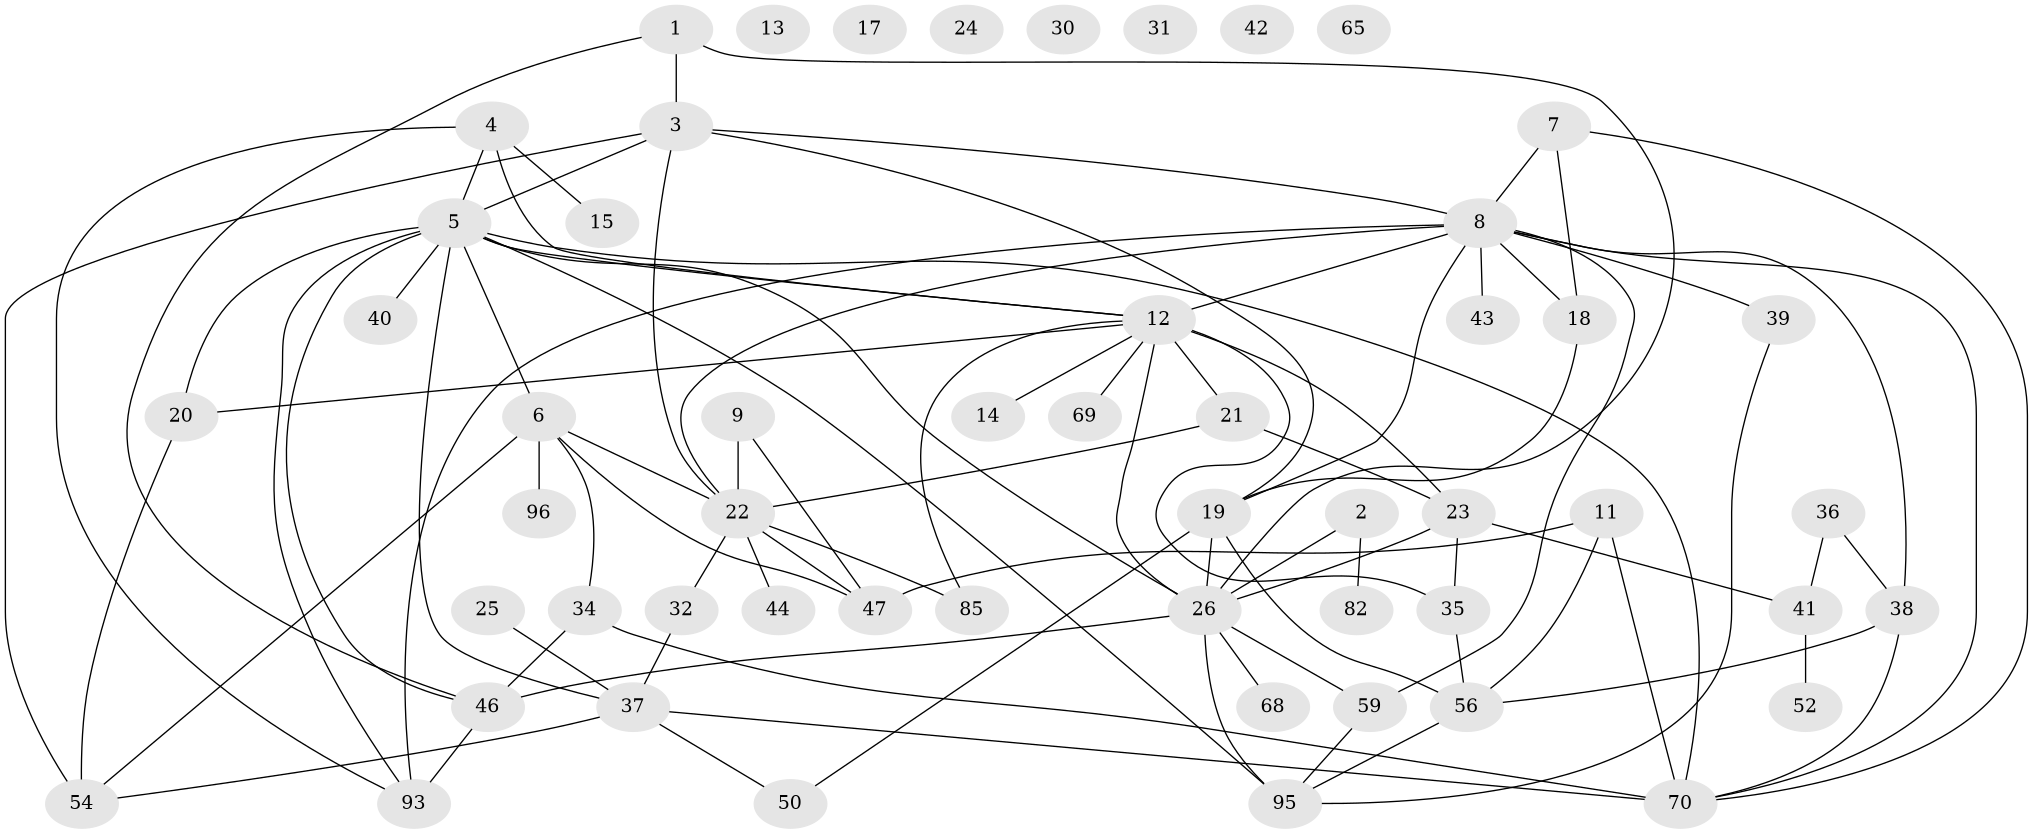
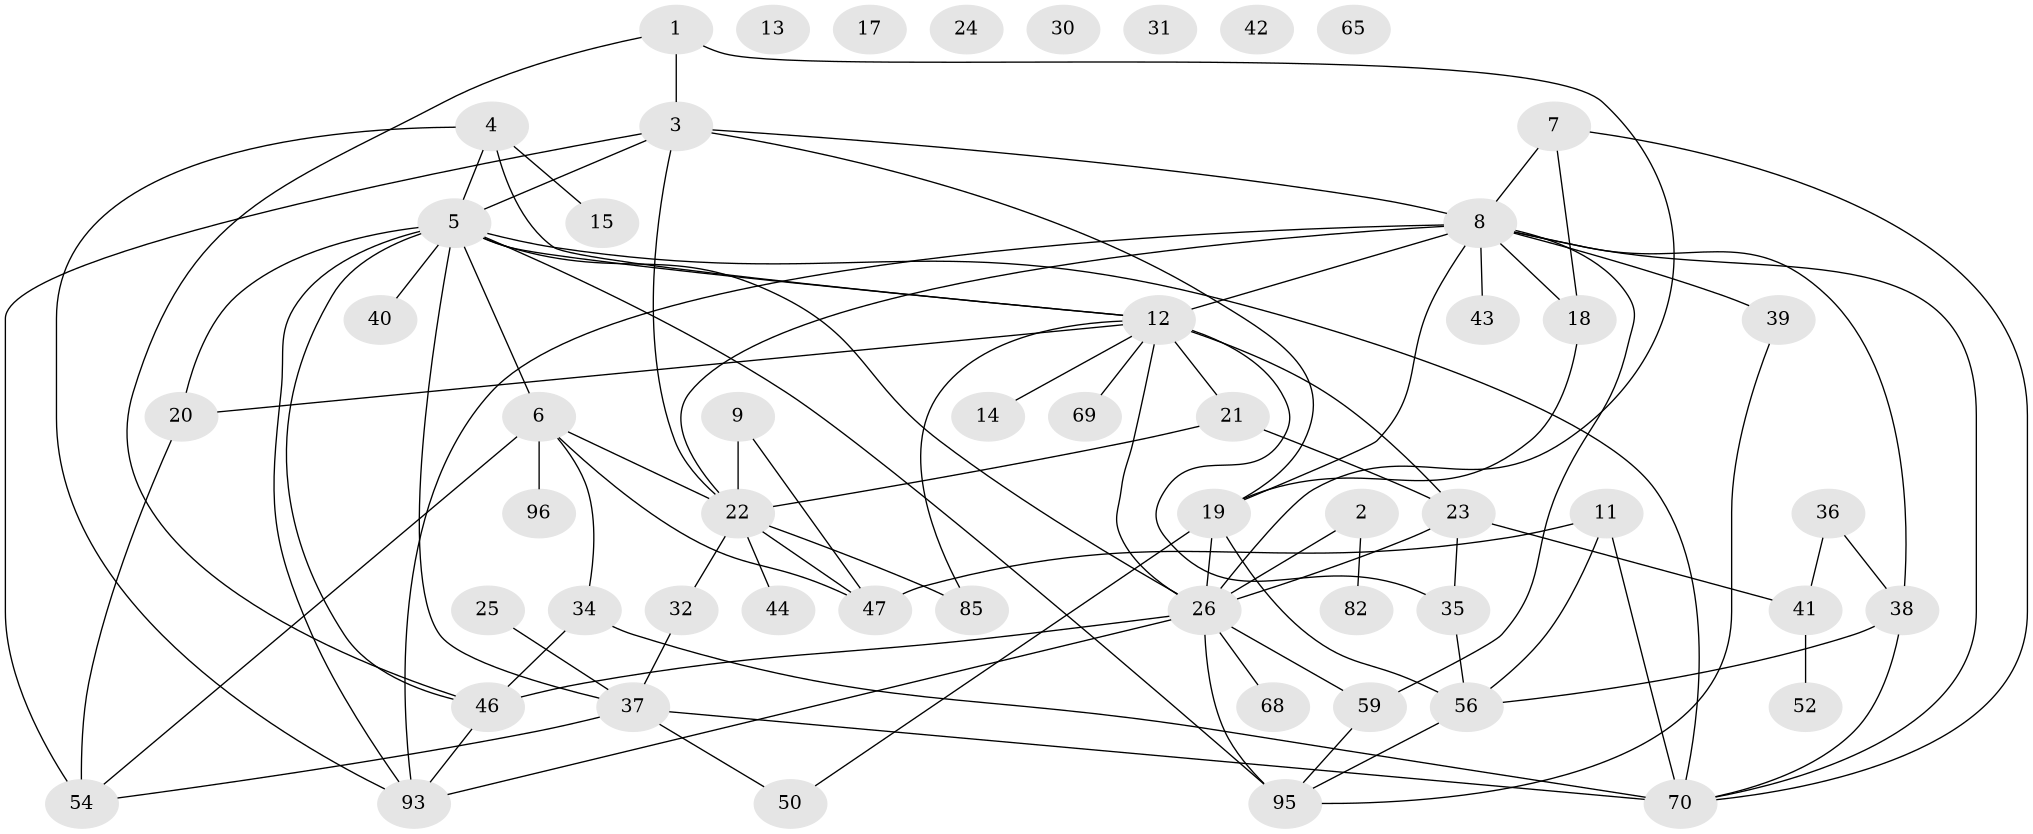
edge "26" -- "93": added
